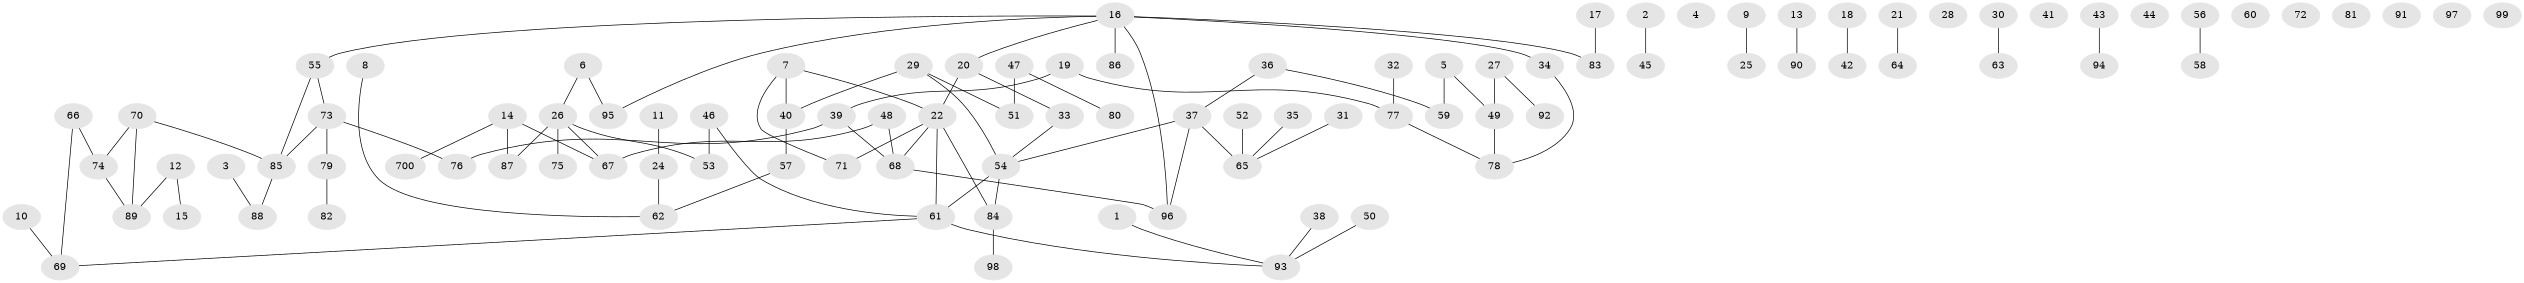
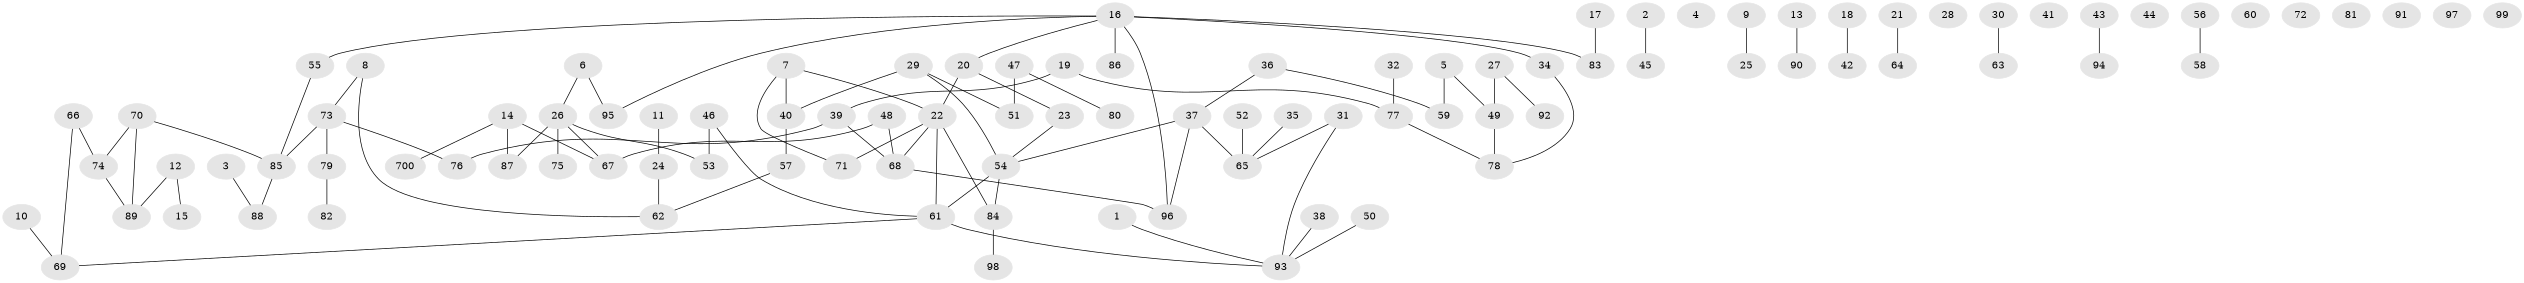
edge "55" -- "73": now "8" -- "73"
node "33": label "33" -> "23"
edge "31" -- "93": added
